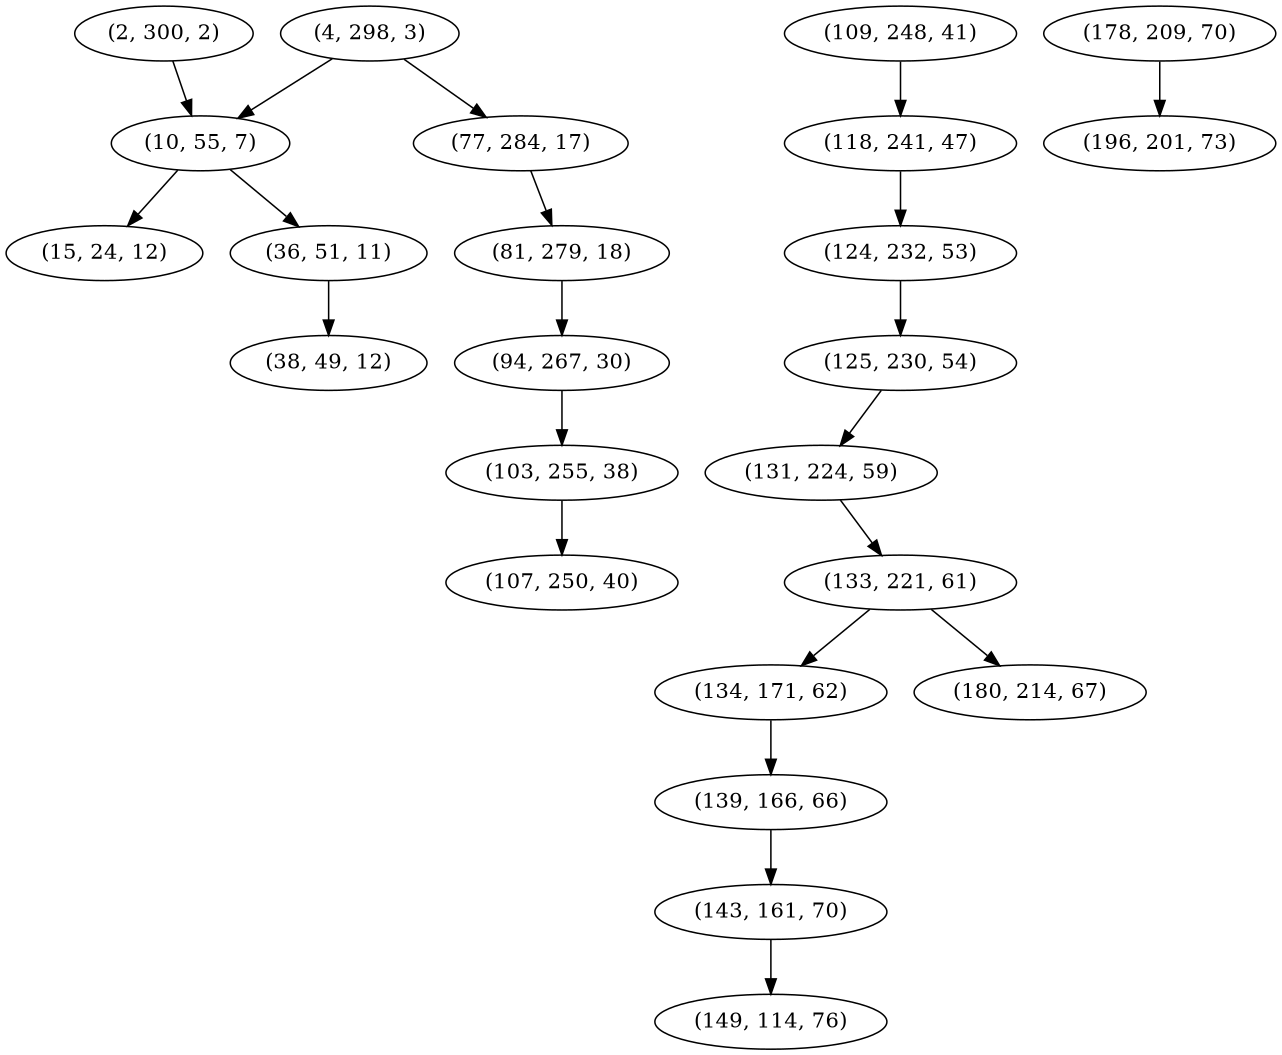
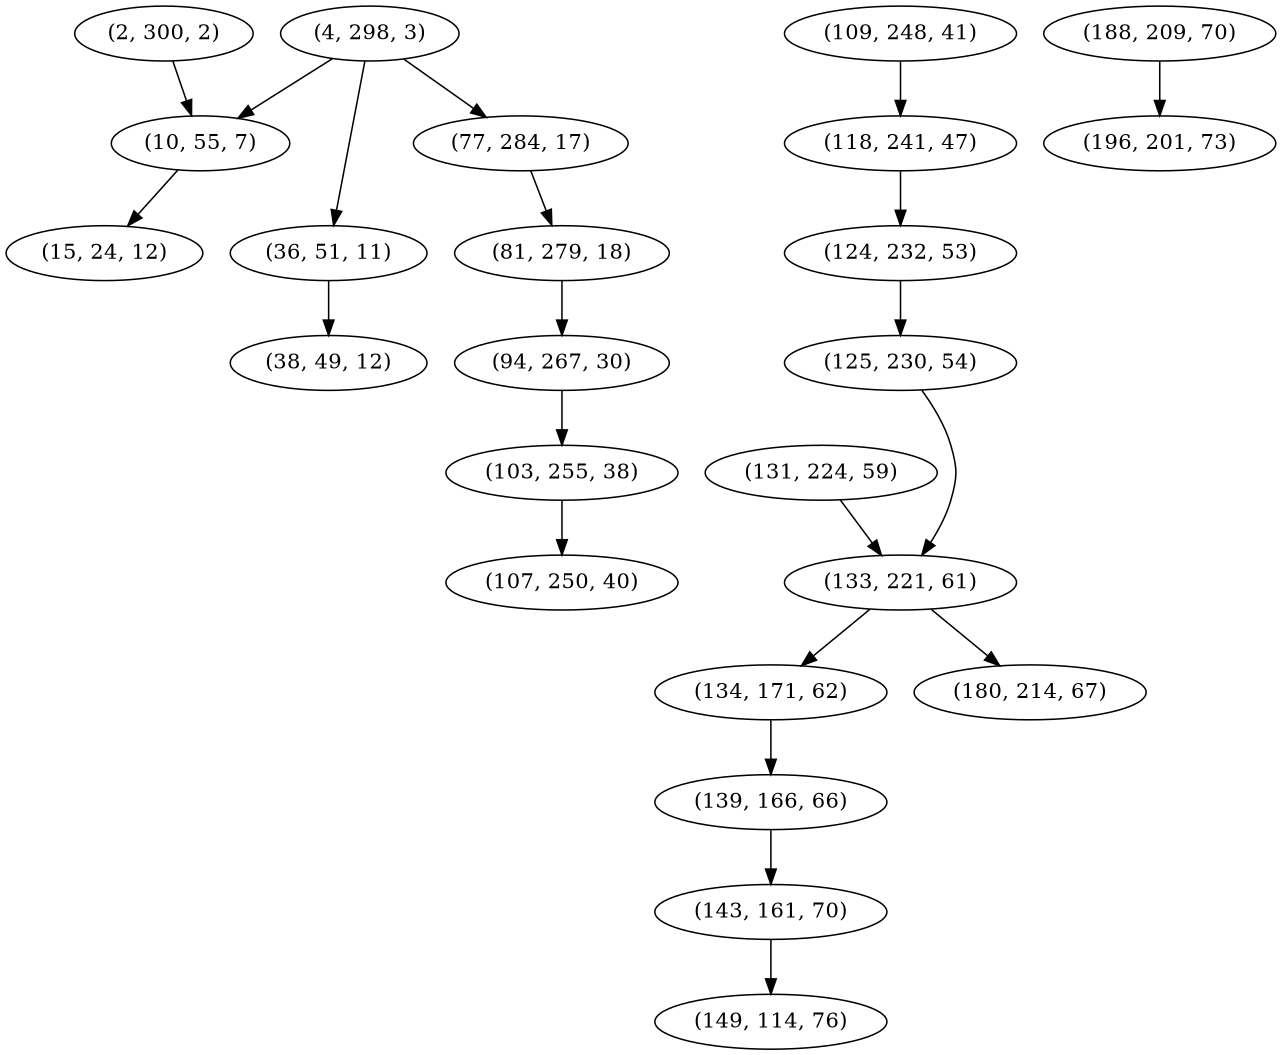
node "(178, 209, 70)": label "(178, 209, 70)" -> "(188, 209, 70)"
edge "(10, 55, 7)" -> "(36, 51, 11)": now "(4, 298, 3)" -> "(36, 51, 11)"
edge "(125, 230, 54)" -> "(131, 224, 59)": now "(125, 230, 54)" -> "(133, 221, 61)"
